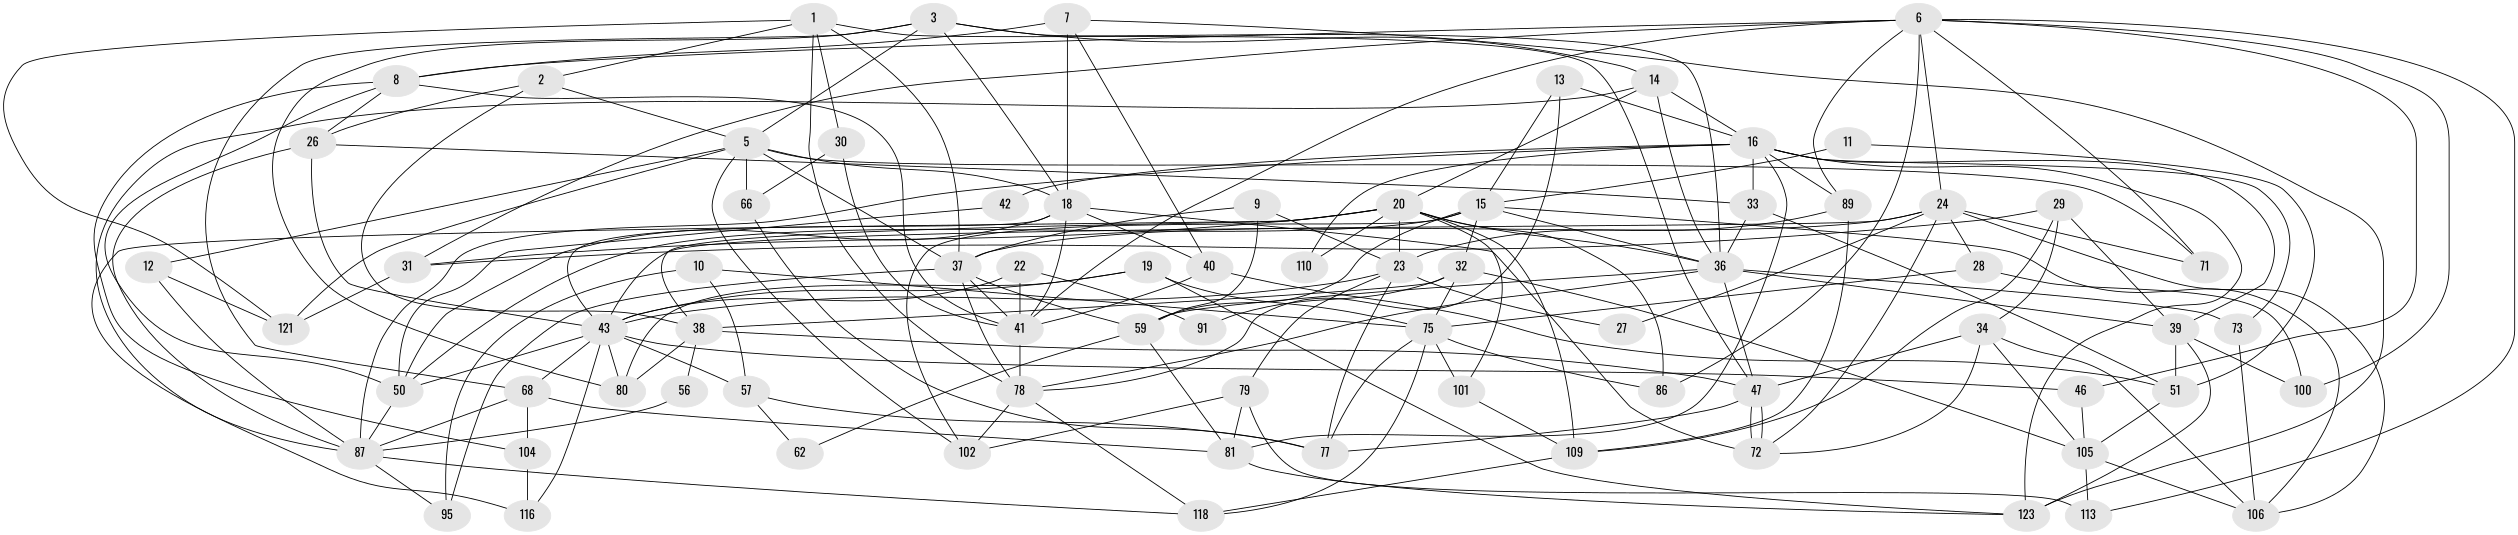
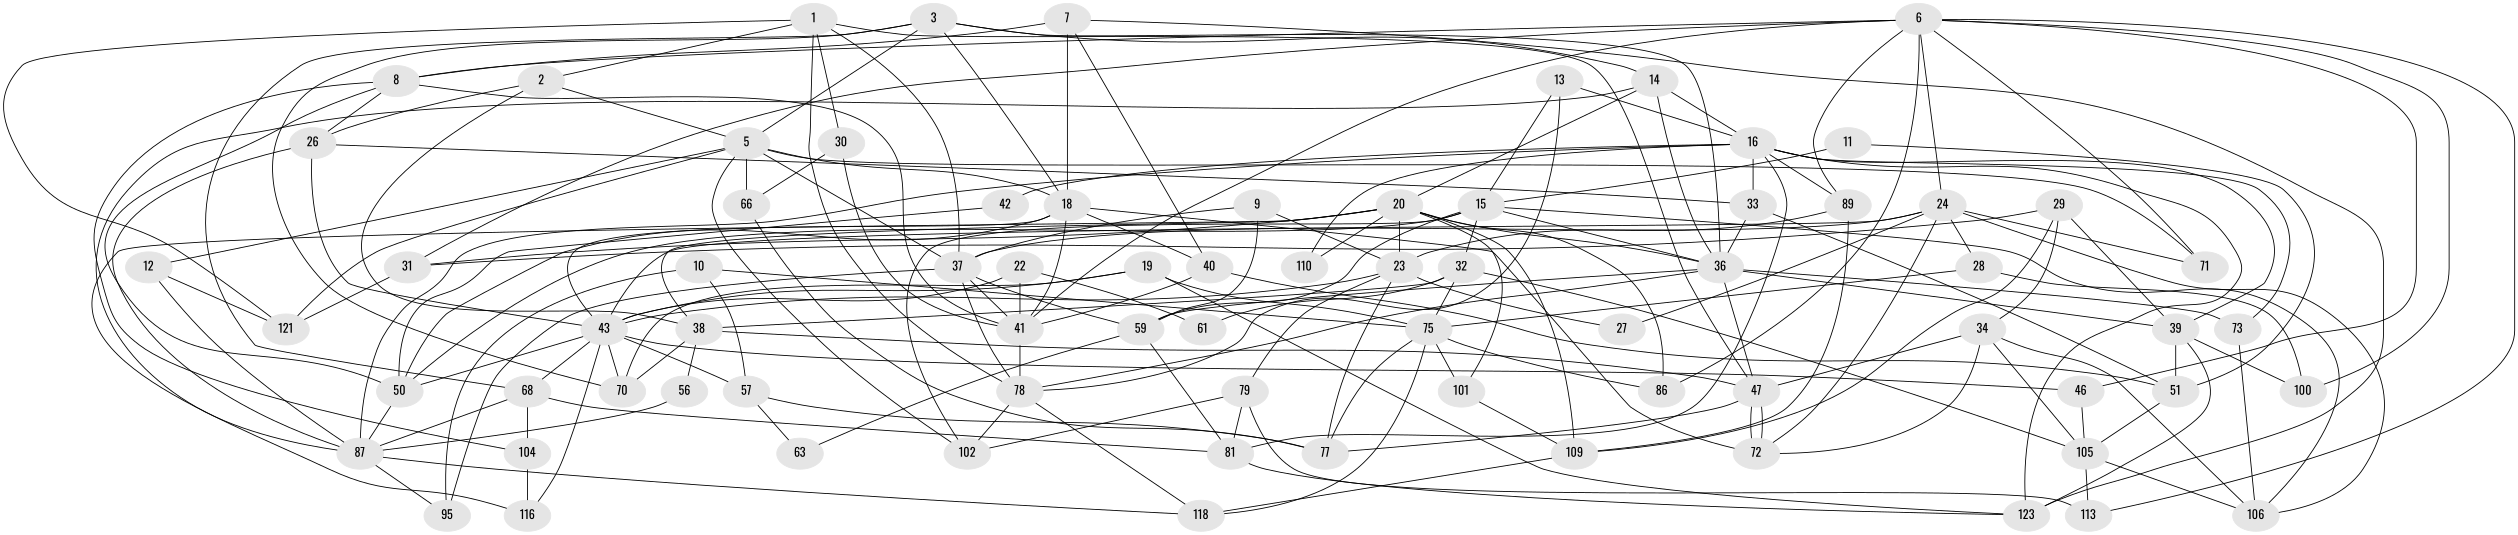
node "91": label "91" -> "61"
node "80": label "80" -> "70"
node "62": label "62" -> "63"
